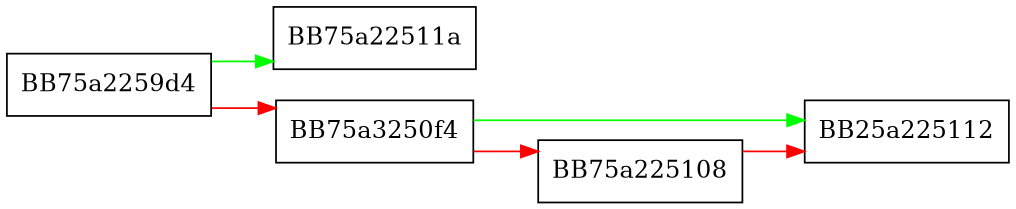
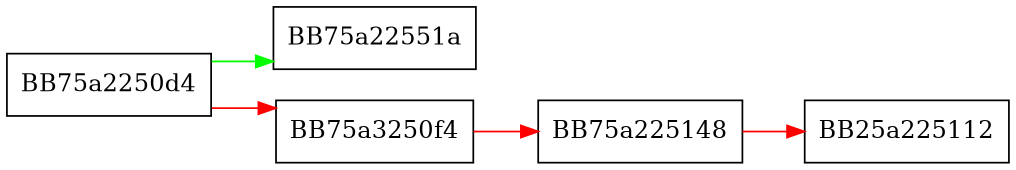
node "BB75a22511a": label "BB75a22511a" -> "BB75a22551a"
node "BB75a2259d4": label "BB75a2259d4" -> "BB75a2250d4"
edge "BB75a3250f4" -> "BB25a225112": removed
node "BB75a225108": label "BB75a225108" -> "BB75a225148"
